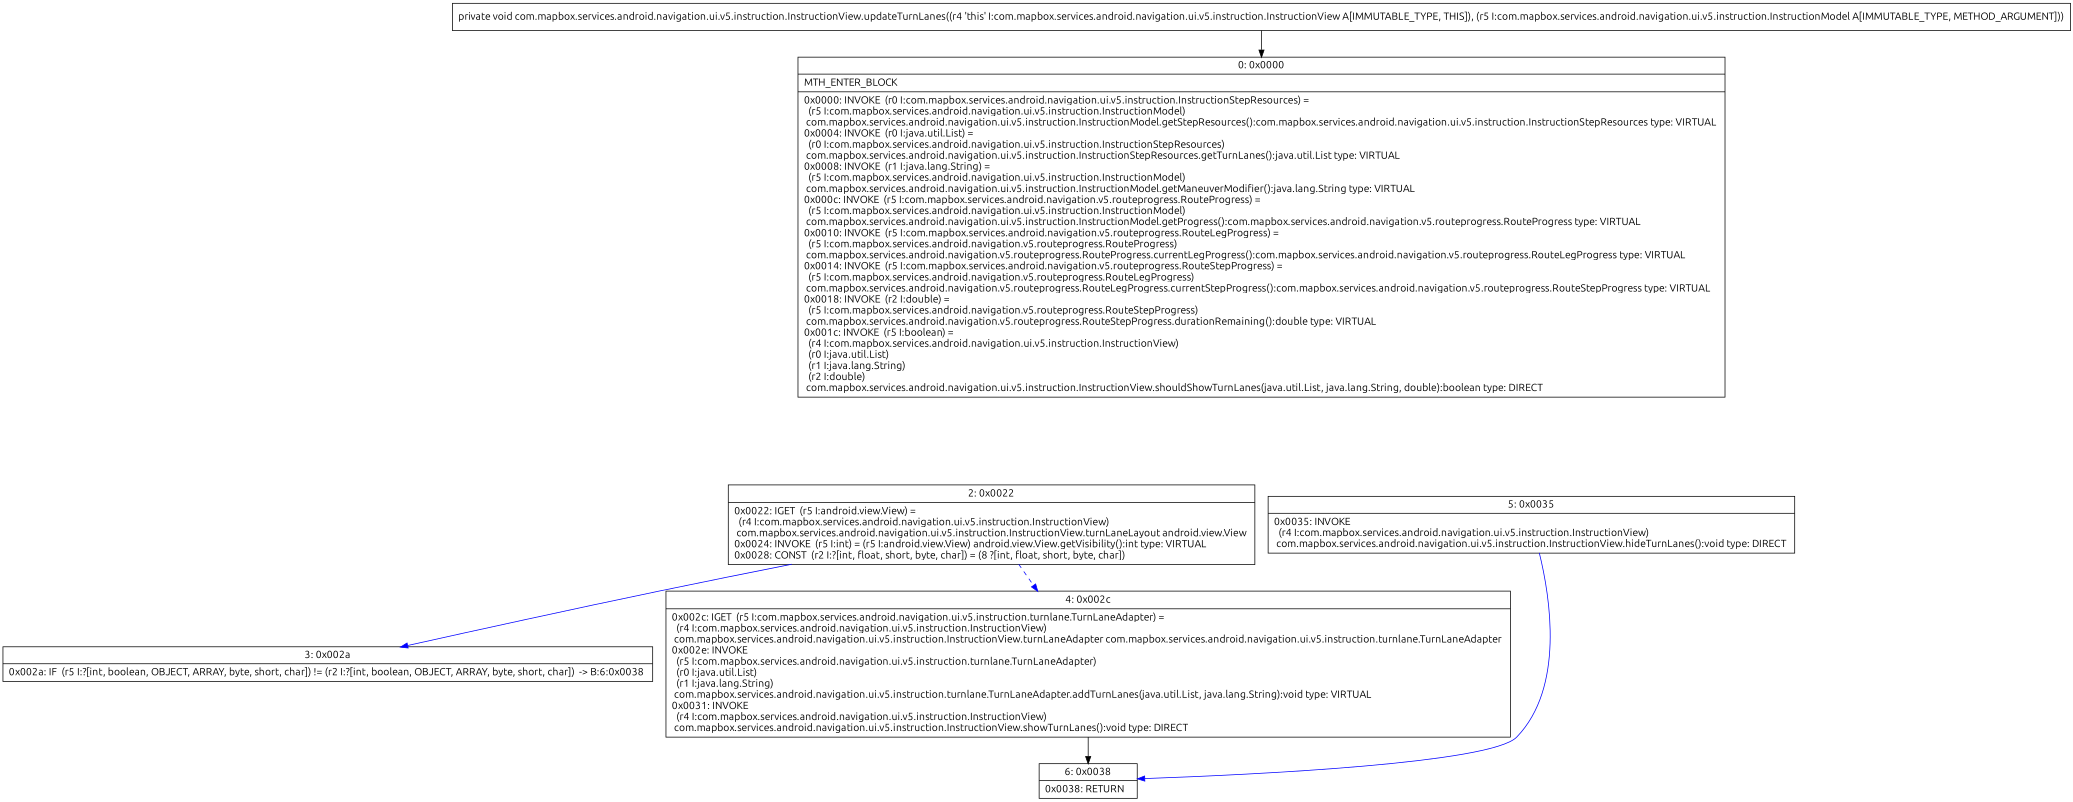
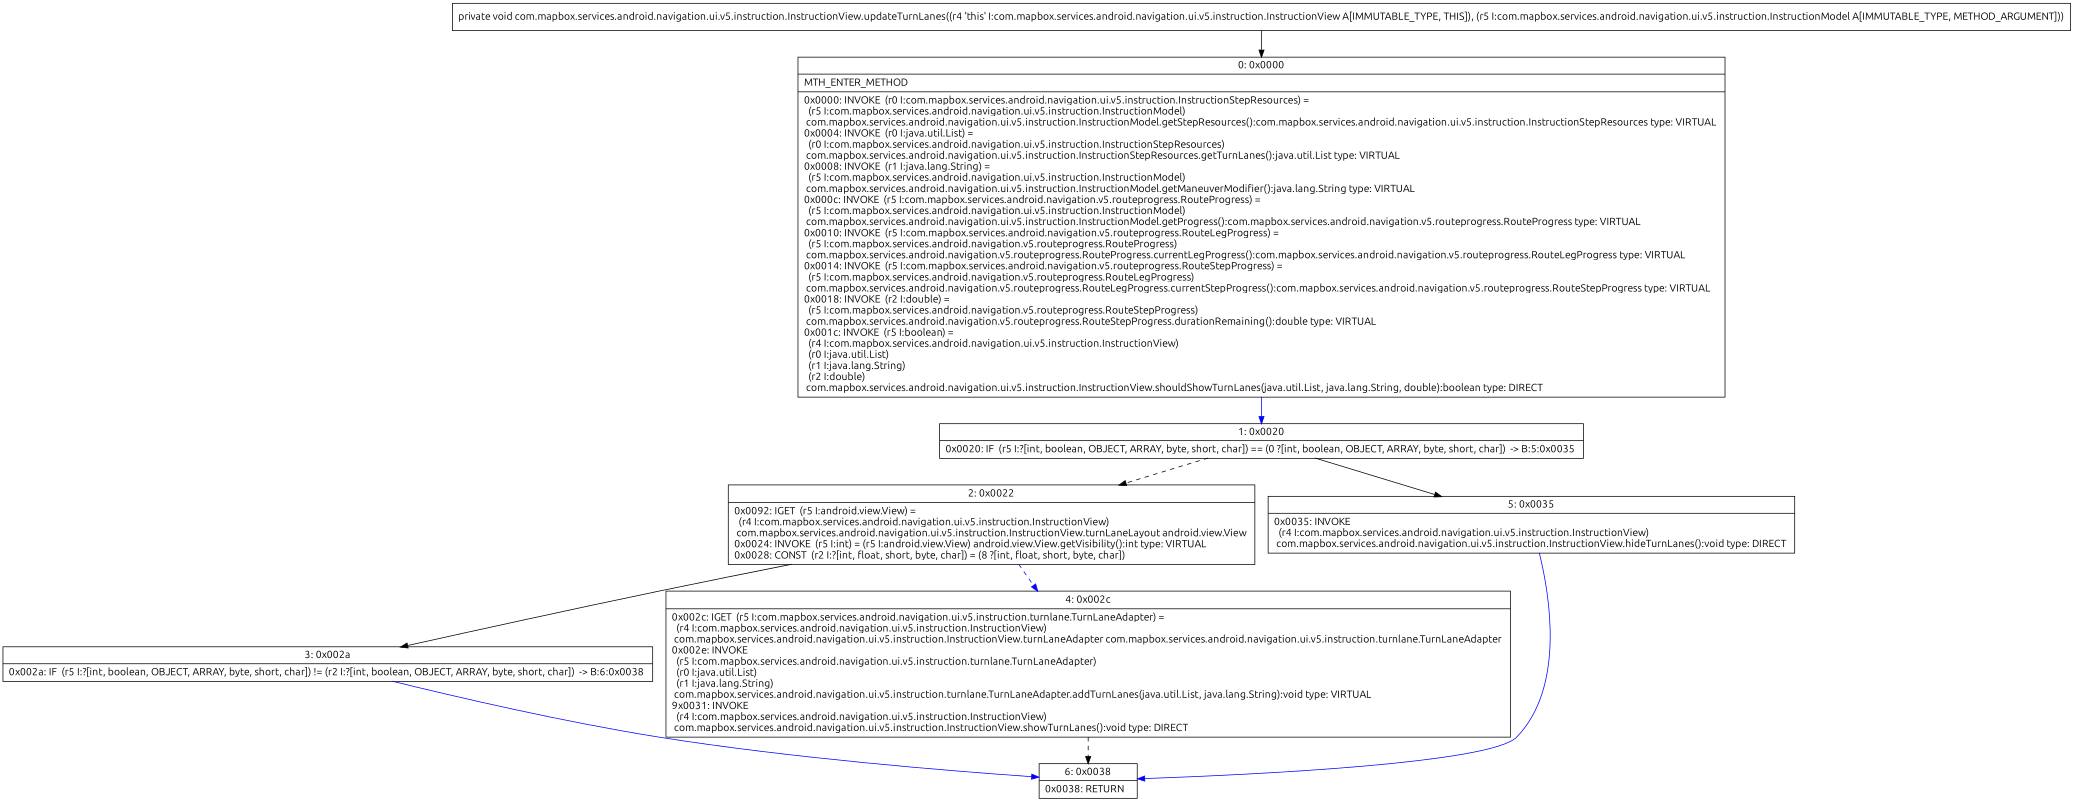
node "0: 0x0000": text "MTH_ENTER_BLOCK" -> "MTH_ENTER_METHOD"
node "1: 0x0020": added
node "2: 0x0022": text "0x0022: IGET  (r5 I:android.view.View) =" -> "0x0092: IGET  (r5 I:android.view.View) ="
edge "2: 0x0022" -> "3: 0x002a": color blue -> black
node "4: 0x002c": text "0x0031: INVOKE" -> "9x0031: INVOKE"
edge "3: 0x002a" -> "6: 0x0038": added
edge "4: 0x002c" -> "6: 0x0038": style solid -> dashed
